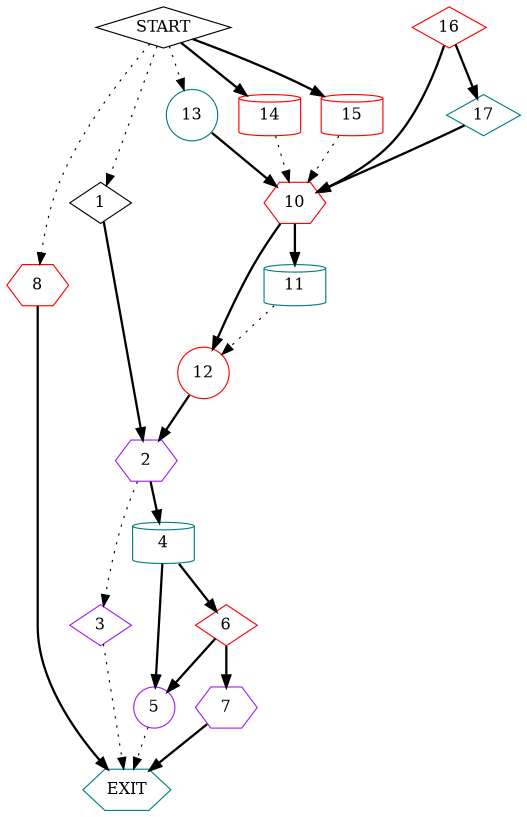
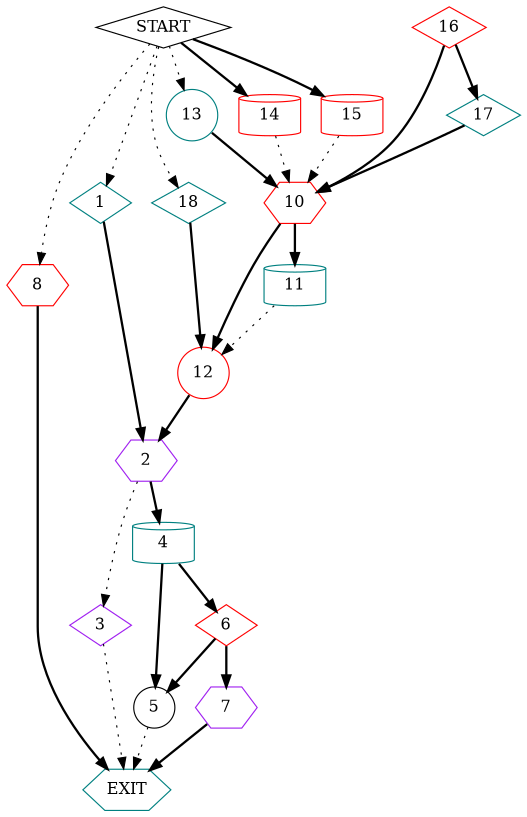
node "1": color black -> teal
node "18": added
node "5": color purple -> black
